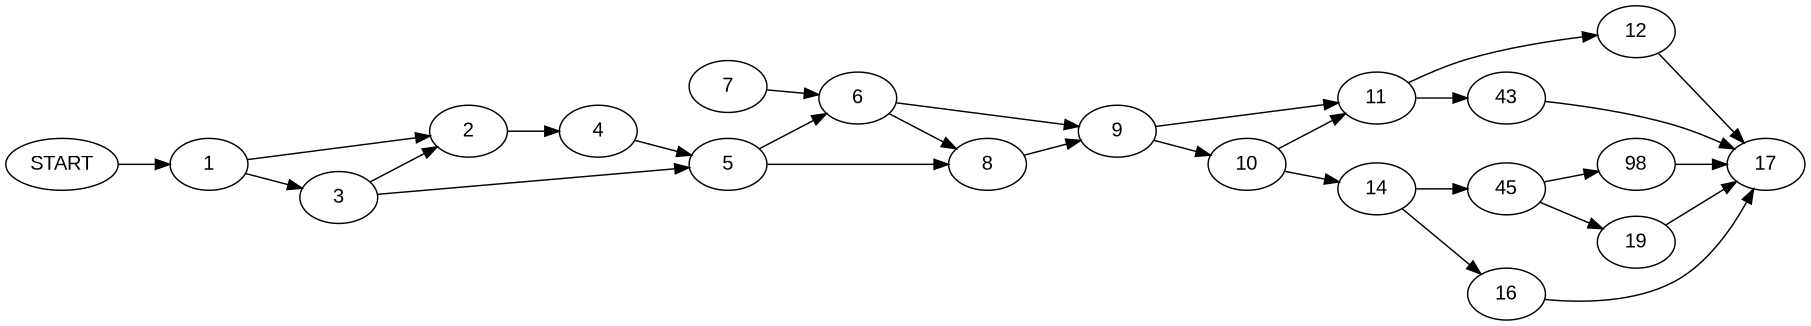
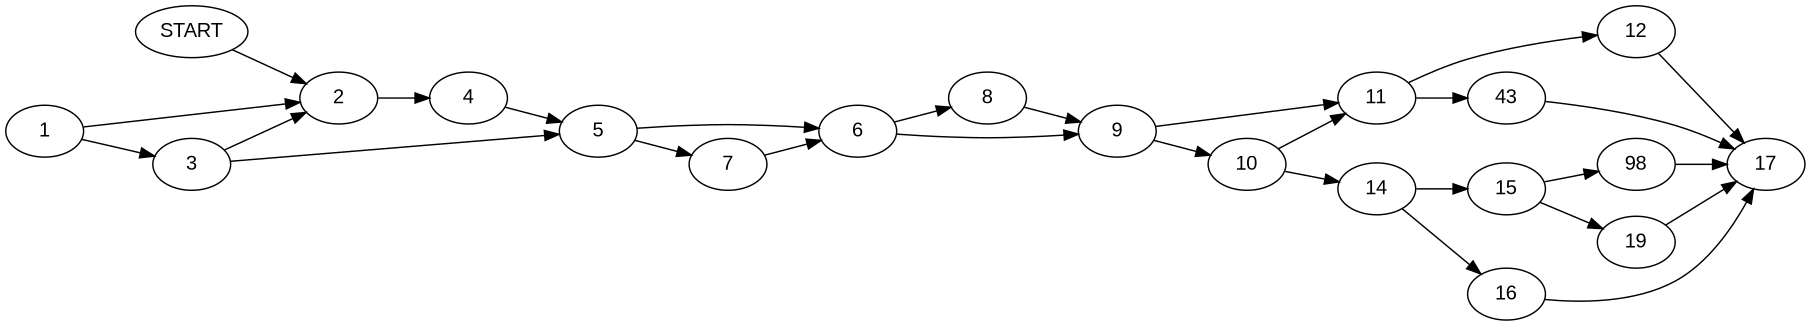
edge "START" -> "1": now "START" -> "2"
edge "5" -> "8": now "5" -> "7"
node "45": label "45" -> "15"
